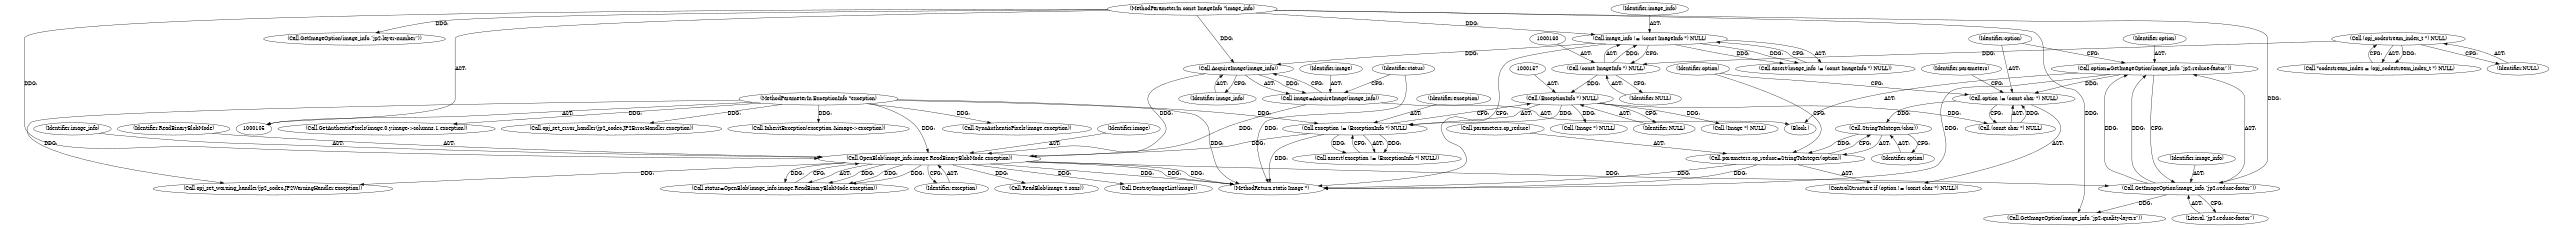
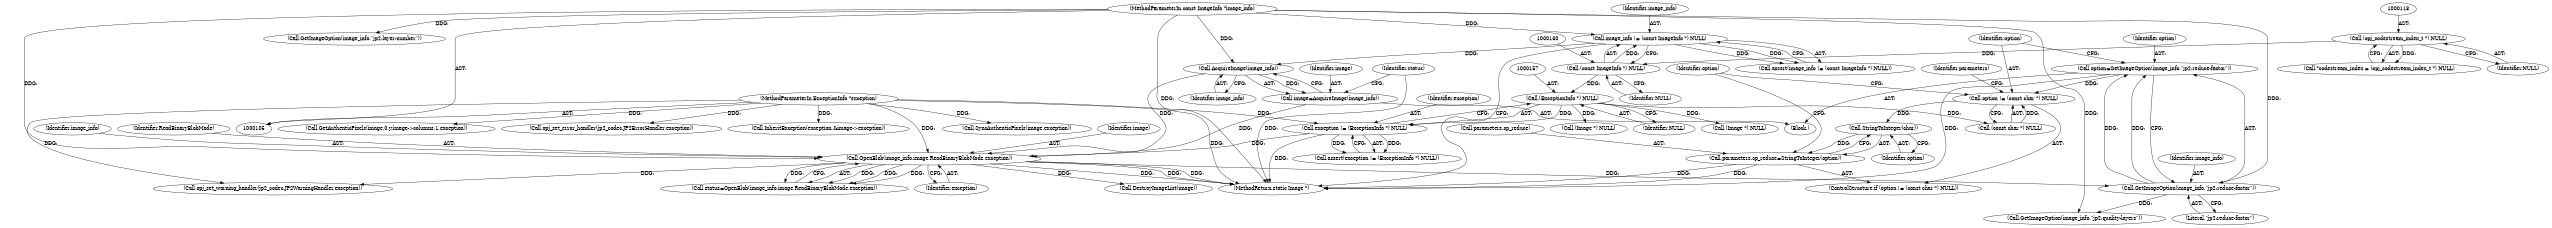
node "1000118": added
edge "(MethodParameterIn,const ImageInfo *image_info)" -> "(MethodReturn,static Image *)": added, label "DDG:"
node "(Call,ReadBlob(image,4,sans))": removed
